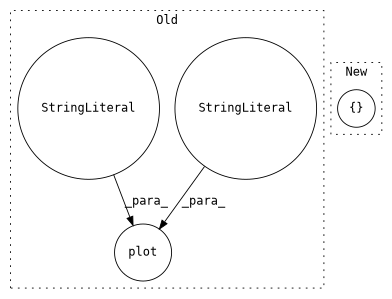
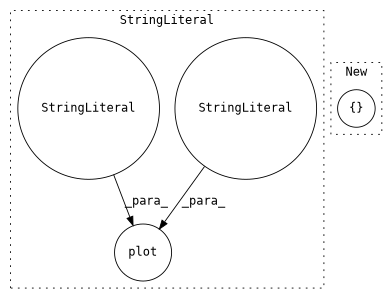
cluster "Old": label "Old" -> "StringLiteral"
